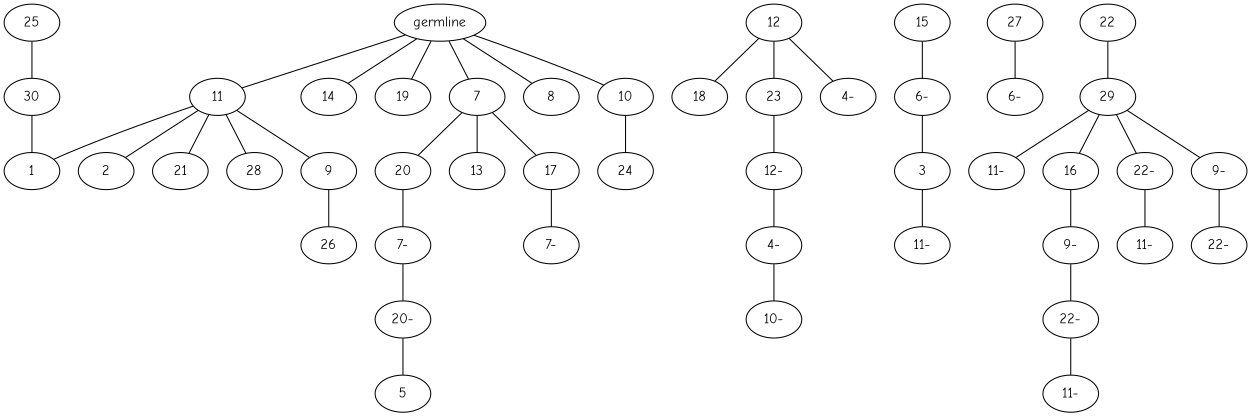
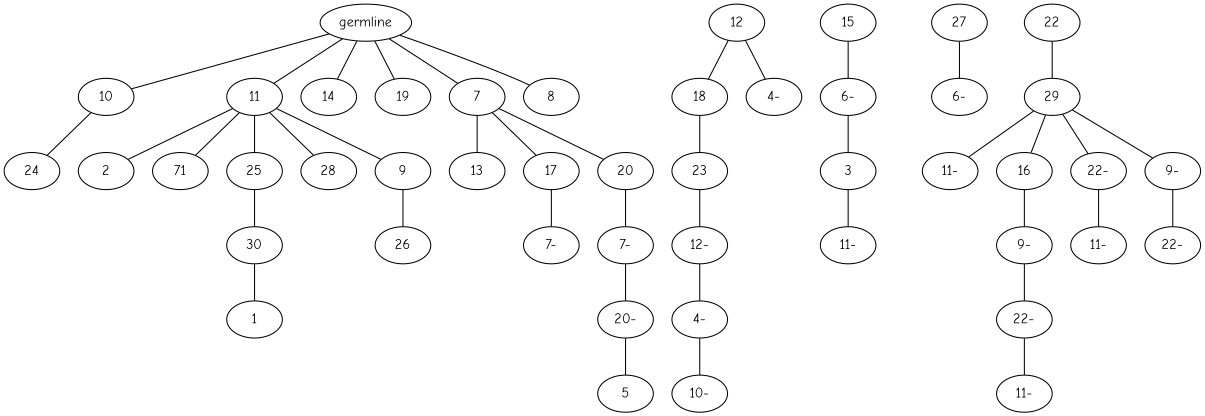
edge "12" -- "23": now "18" -- "23"
edge "11" -- "1": now "11" -- "25"
node "21": label "21" -> "71"
